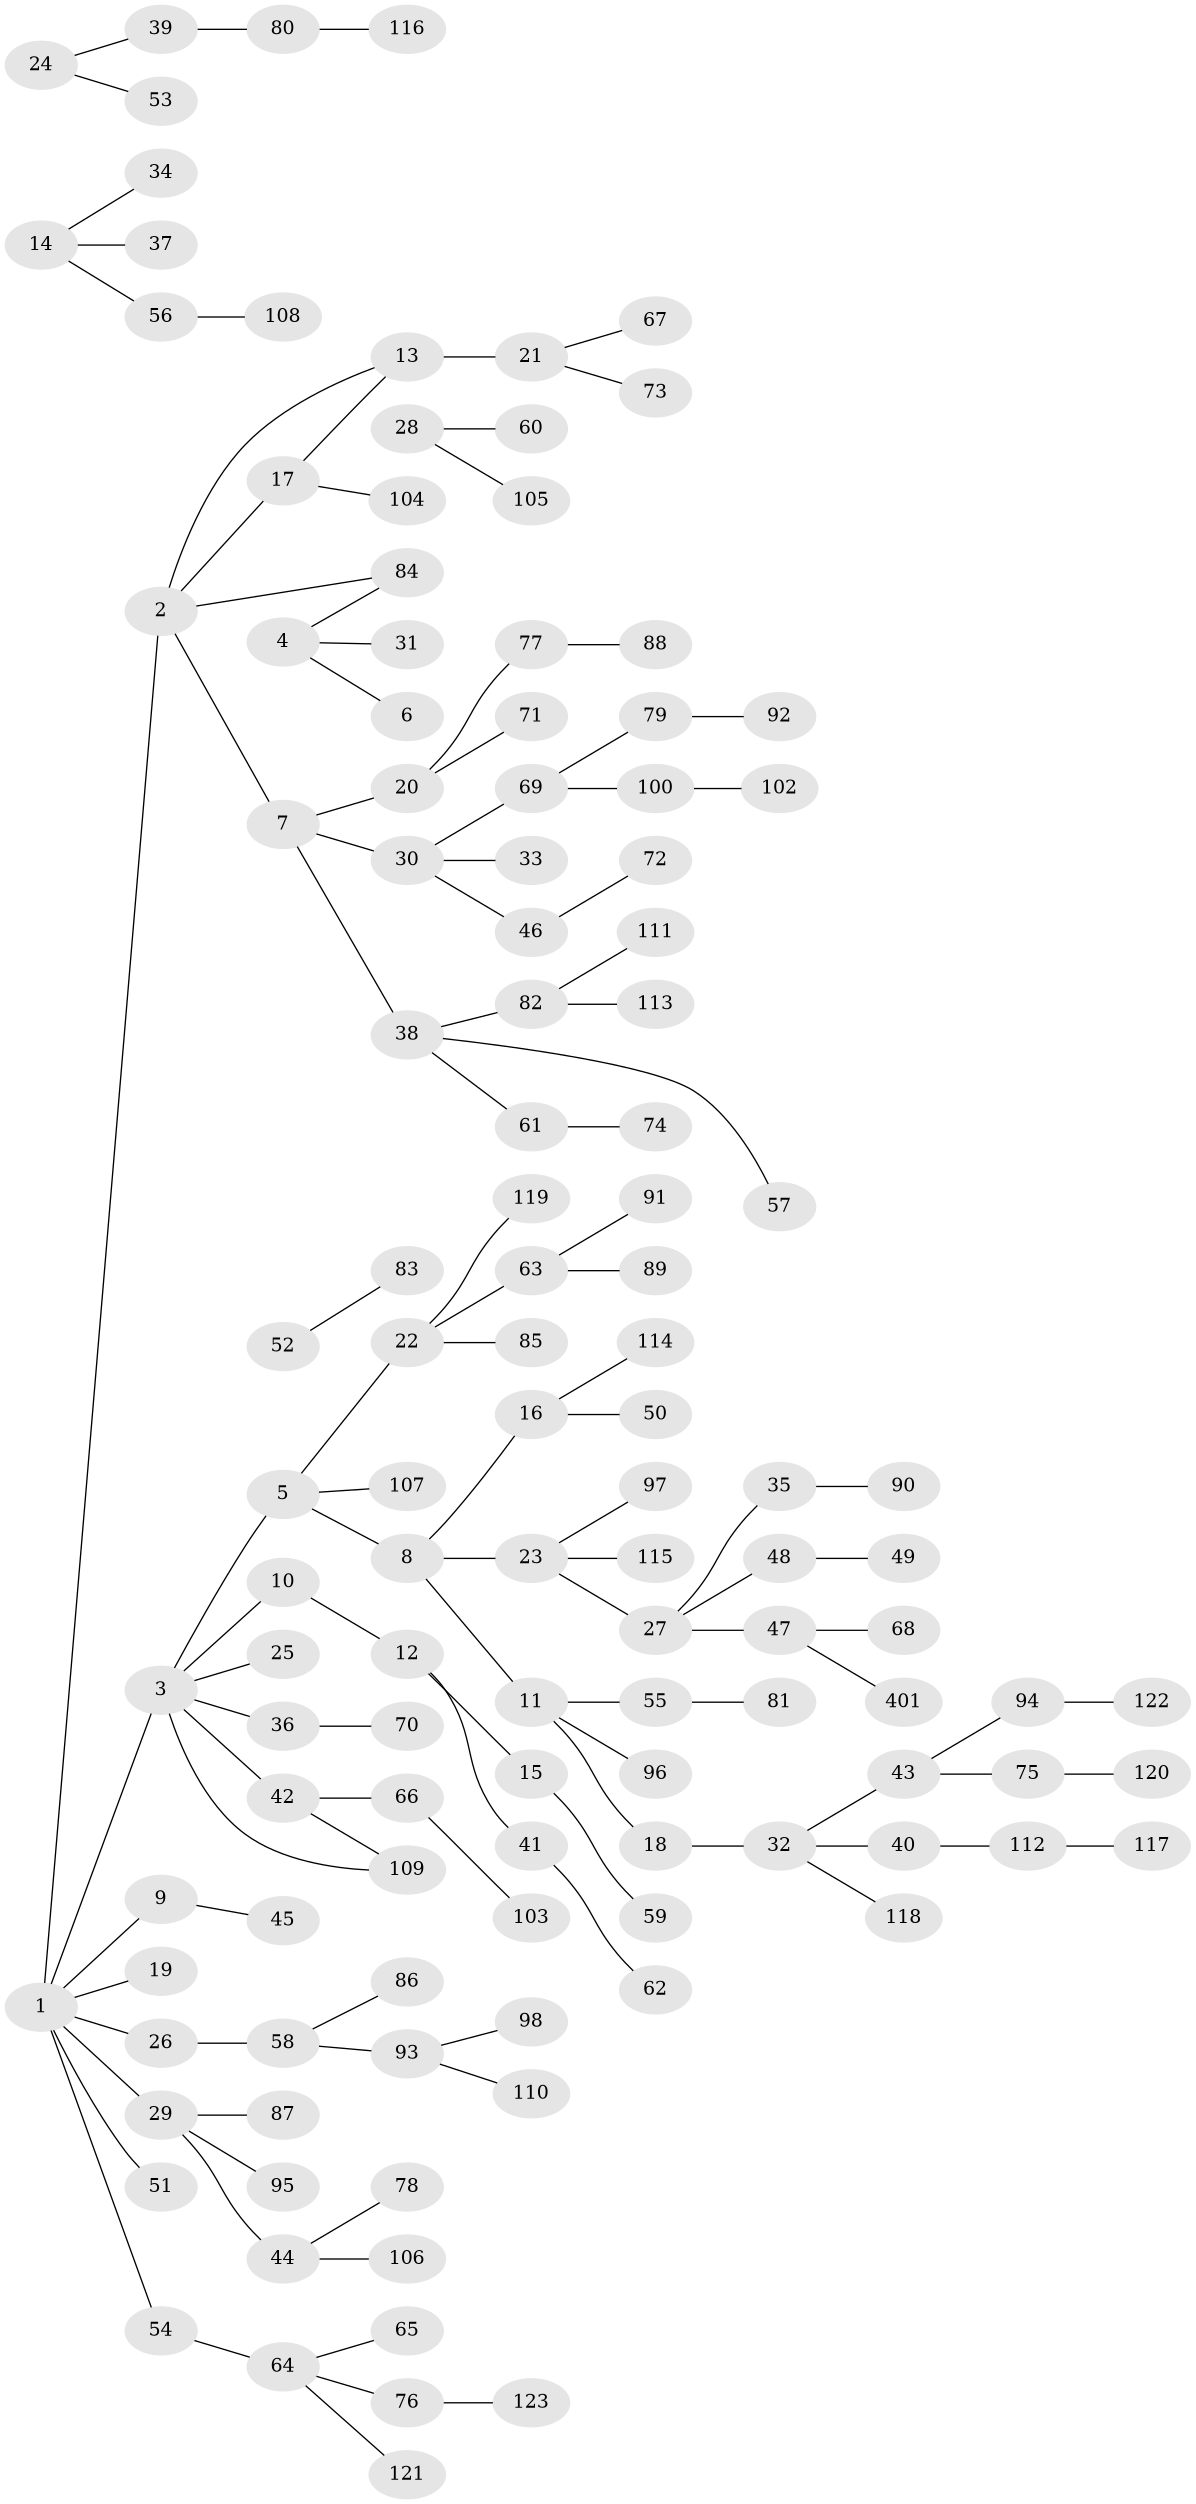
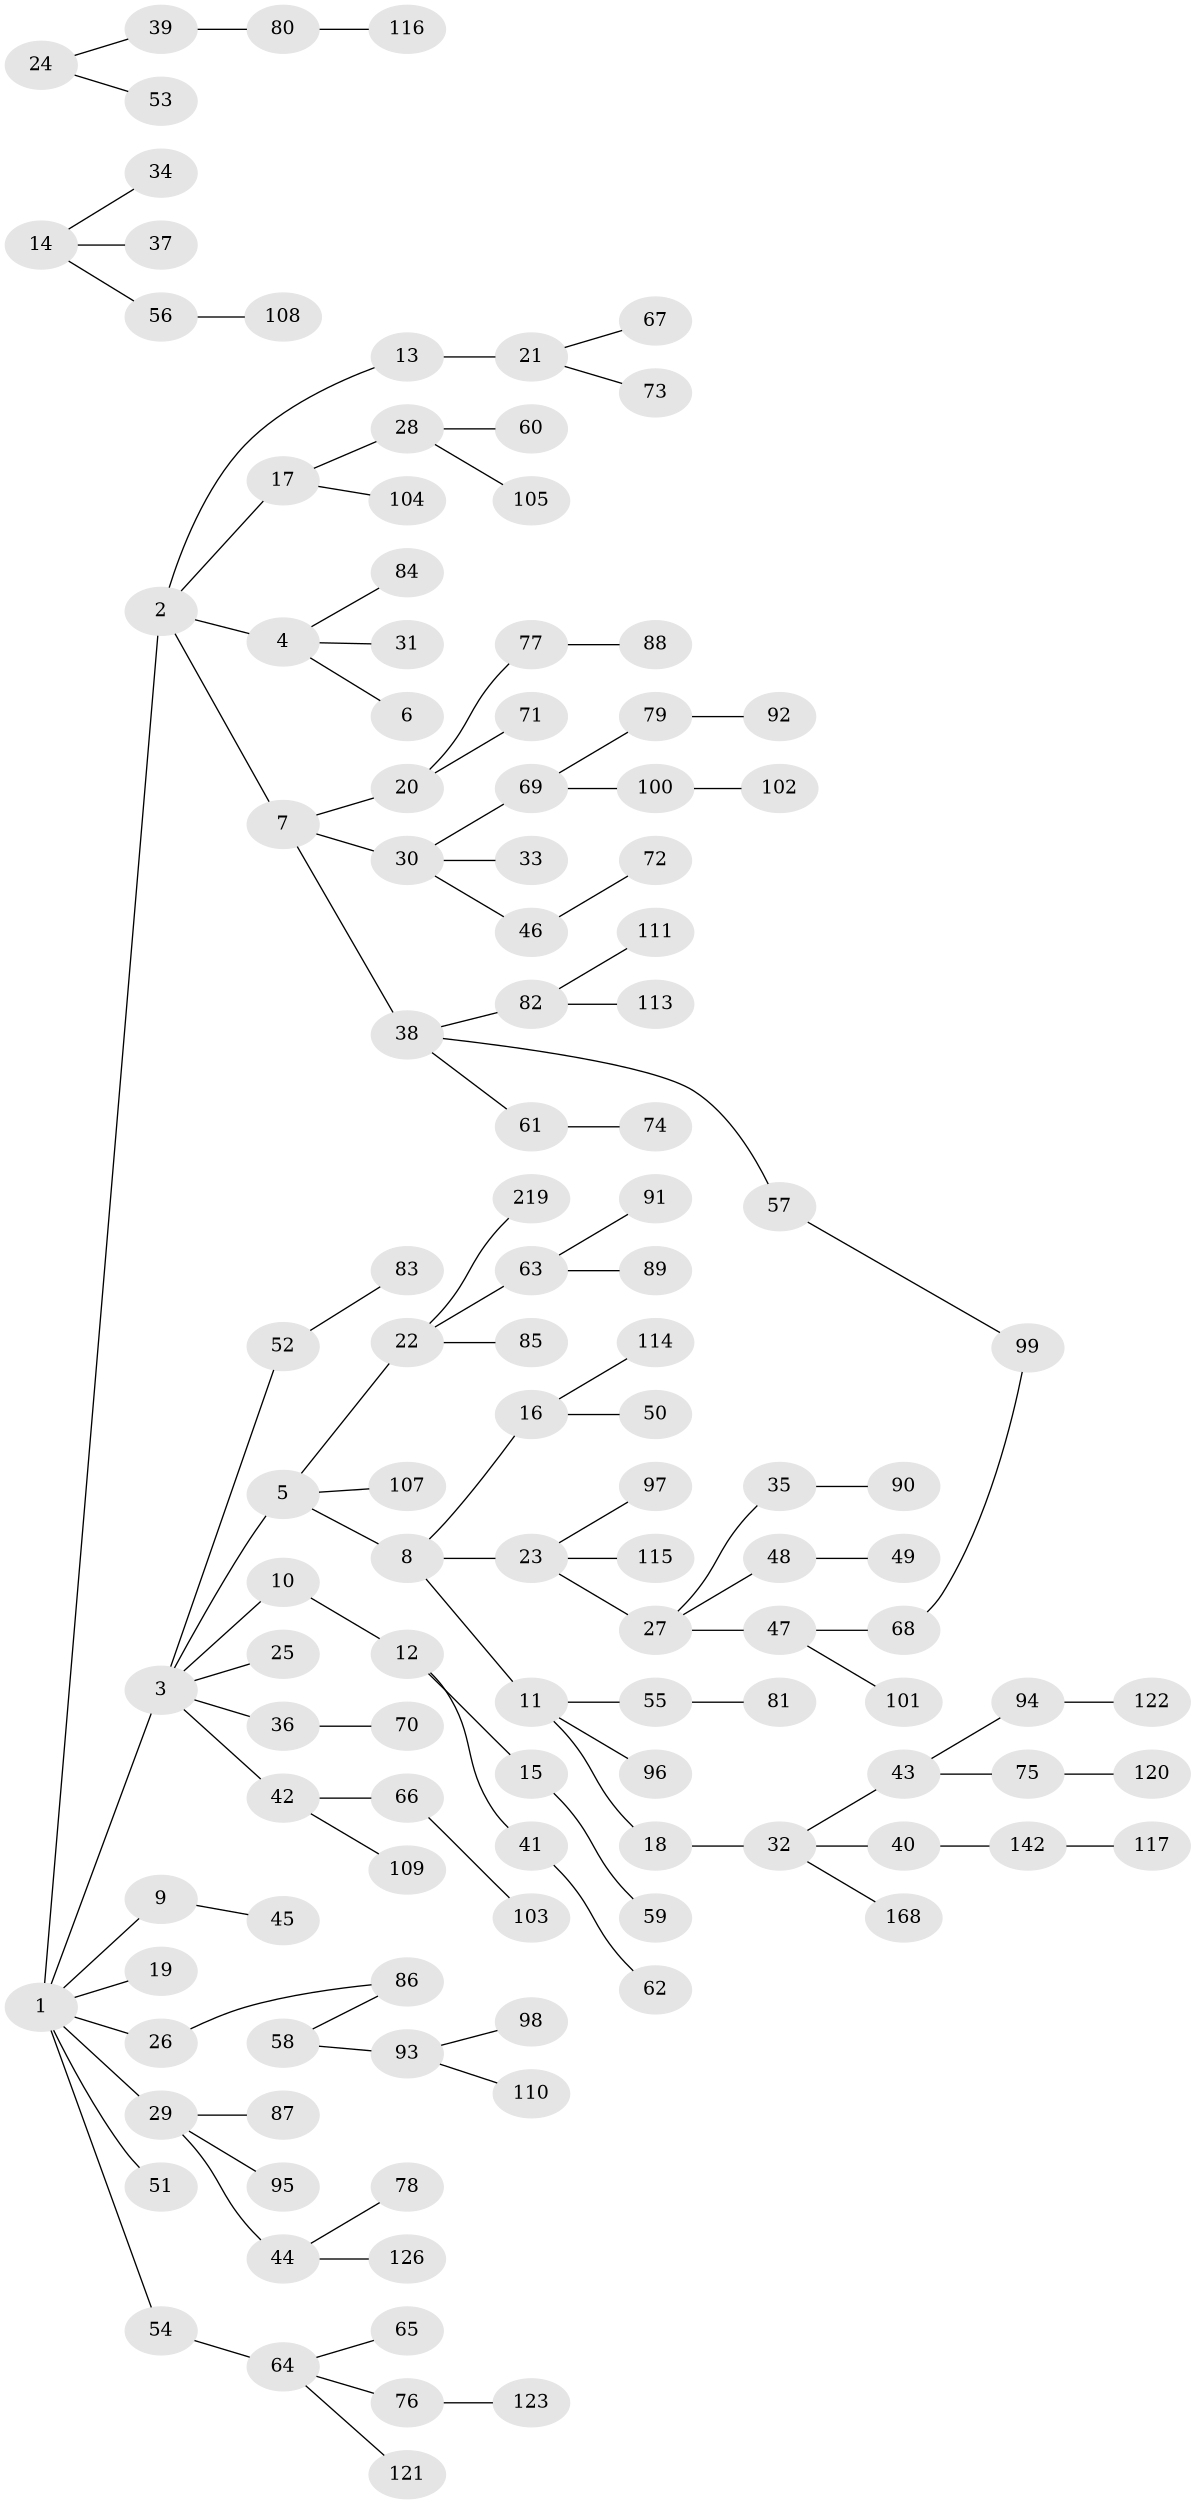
edge "13" -- "17": now "28" -- "17"
edge "84" -- "2": now "4" -- "2"
node "119": label "119" -> "219"
node "99": added
node "401": label "401" -> "101"
edge "3" -- "109": now "3" -- "52"
node "112": label "112" -> "142"
node "118": label "118" -> "168"
edge "26" -- "58": now "26" -- "86"
node "106": label "106" -> "126"
